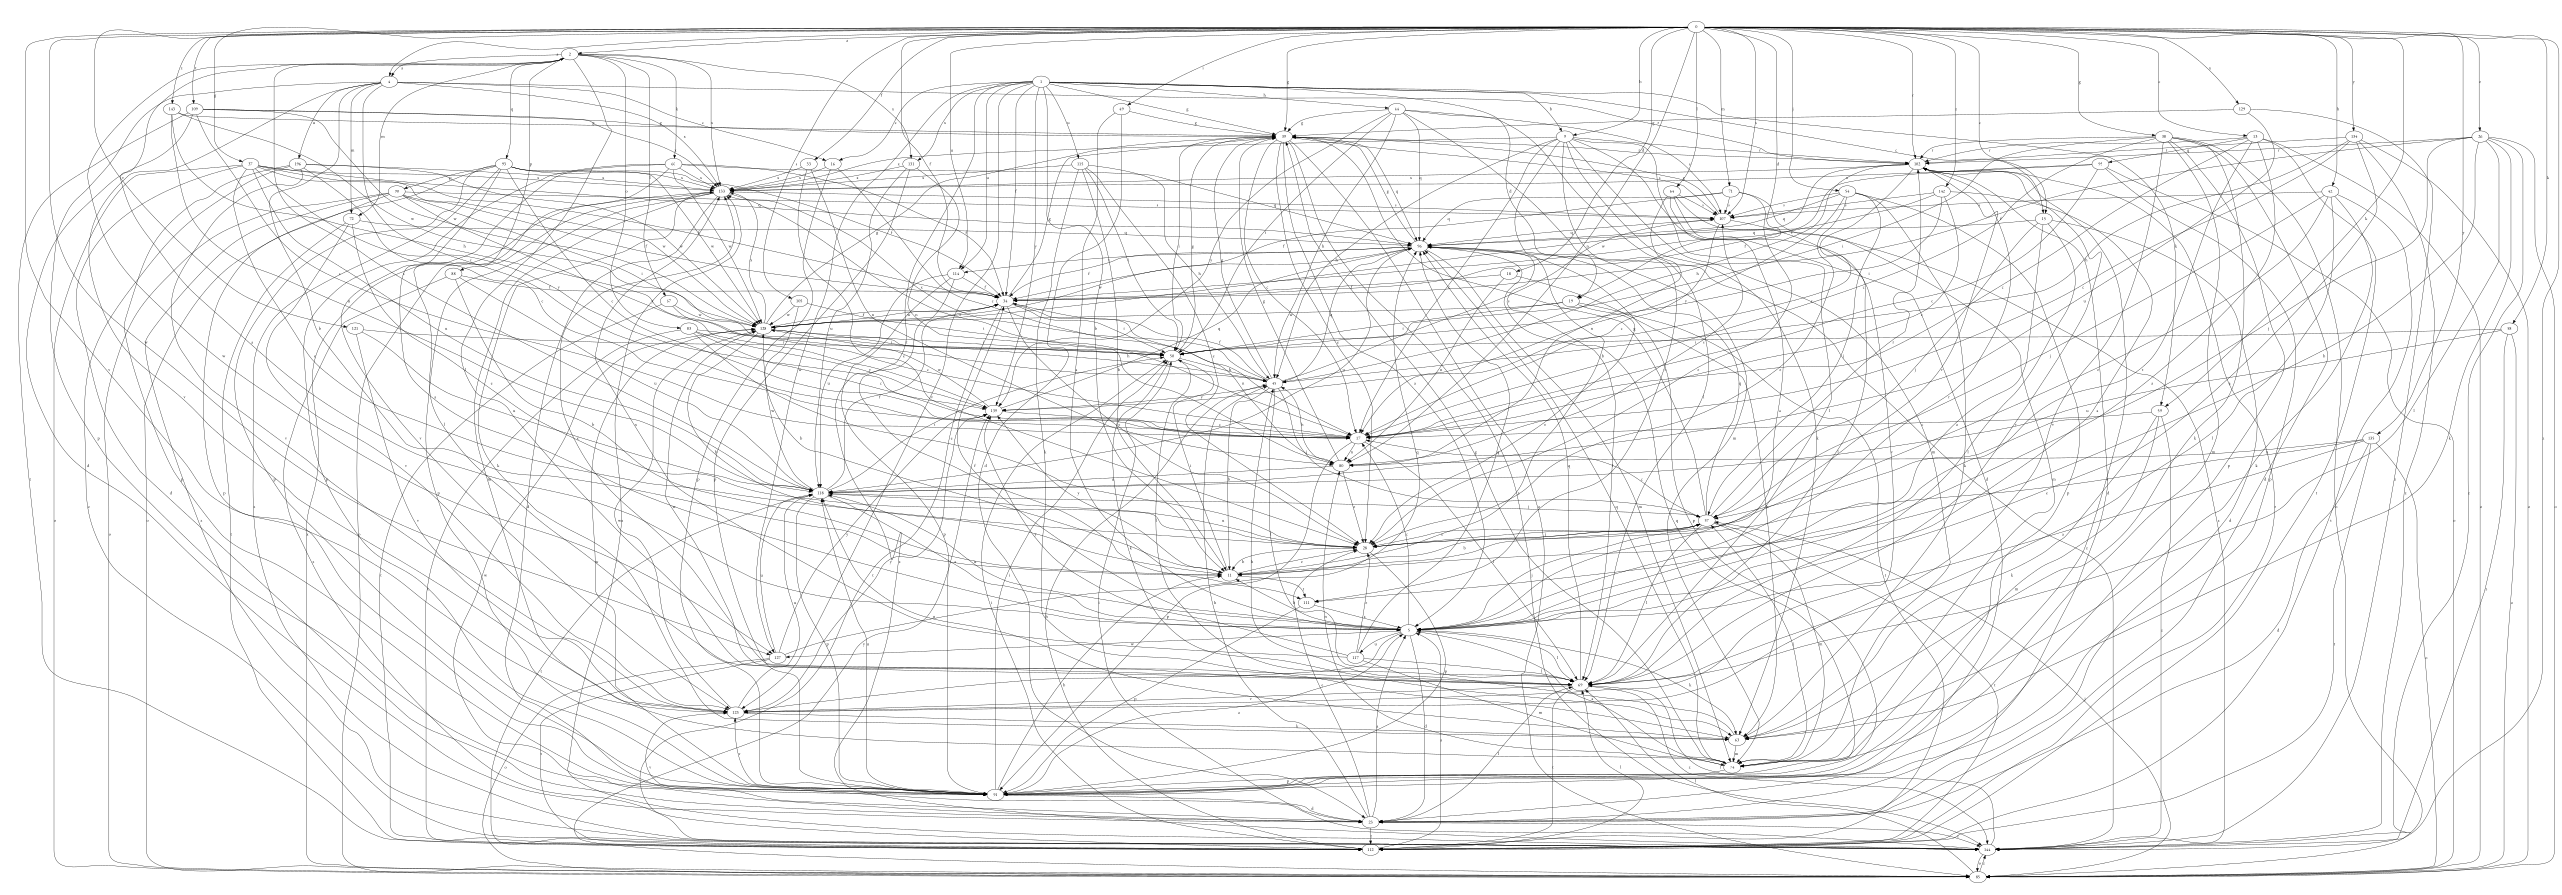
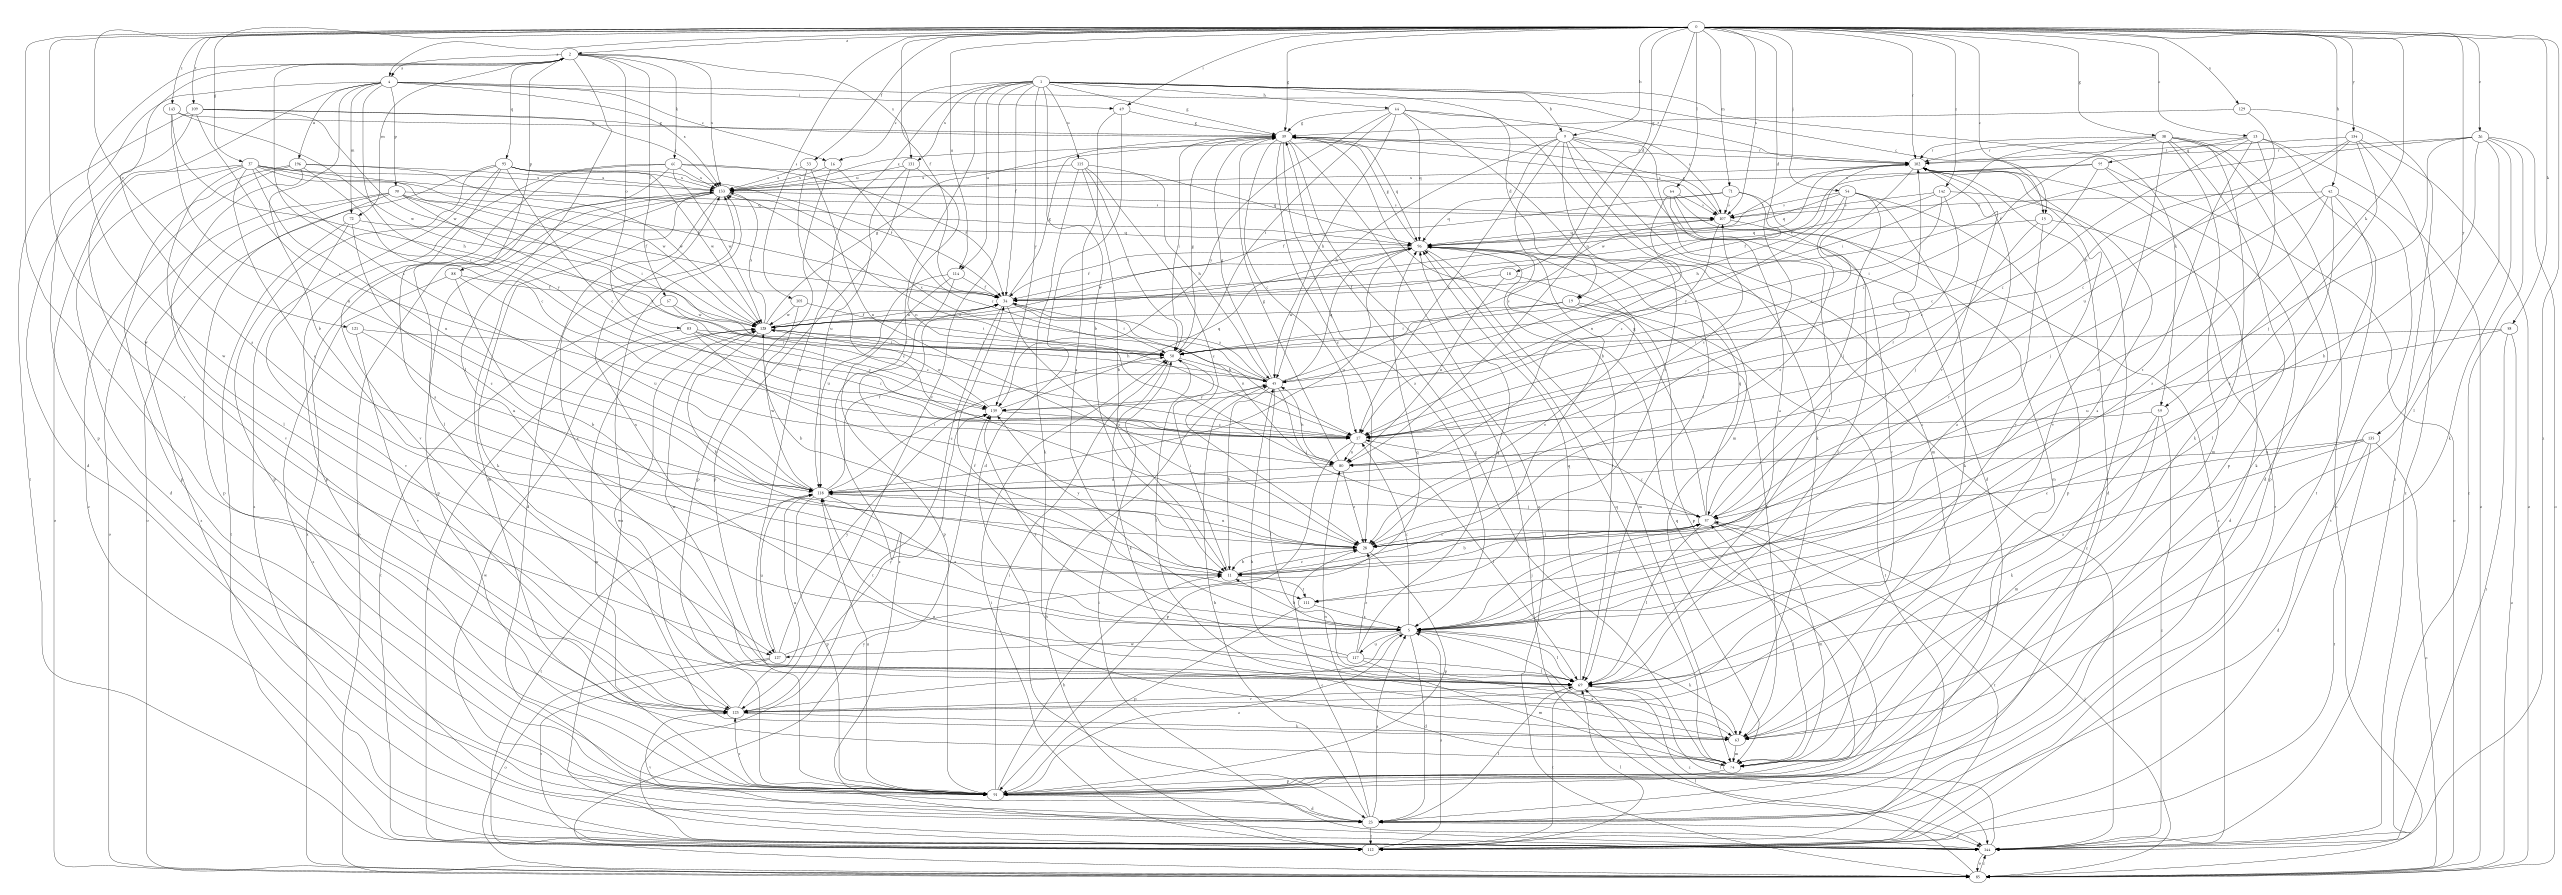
edge "4" -> "49": added, label "i"
edge "93" -> "90": now "4" -> "90"
edge "131" -> "133": label "x" -> "u"
edge "96" -> "114": now "96" -> "102"
edge "45" -> "34": label "f" -> "a"
edge "15" -> "69": now "37" -> "69"
edge "5" -> "118": removed, label "u"
